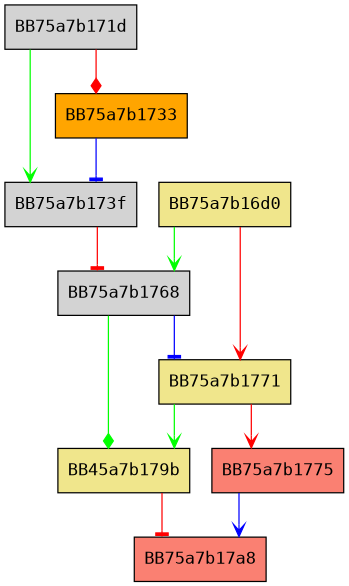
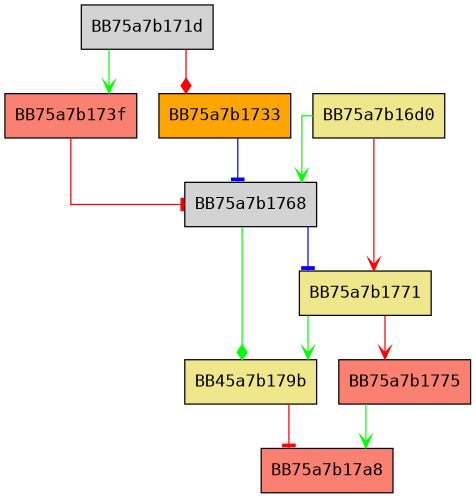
edge "BB75a7b1733" -> "BB75a7b173f": now "BB75a7b1733" -> "BB75a7b1768"
node "BB75a7b173f": fillcolor lightgrey -> salmon
edge "BB75a7b1775" -> "BB75a7b17a8": color blue -> green
